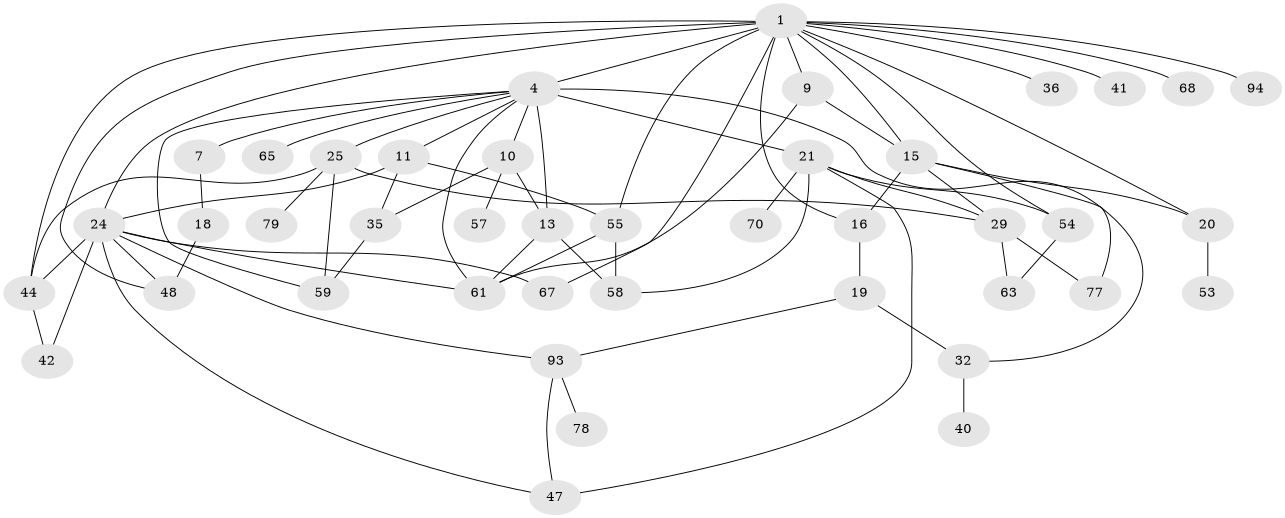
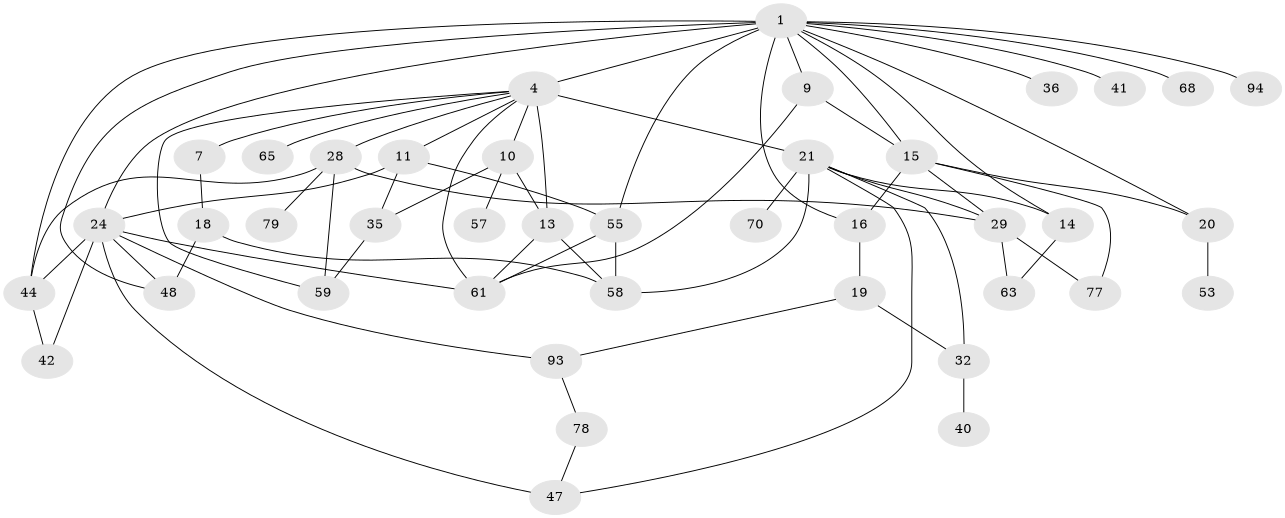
node "25": label "25" -> "28"
edge "4" -- "32": now "21" -- "32"
node "54": label "54" -> "14"
edge "18" -- "58": added
node "67": removed
edge "93" -- "47": now "78" -- "47"
